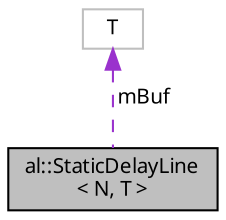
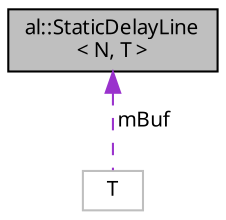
edge "al::StaticDelayLine < N, T >" -> "T": reversed
